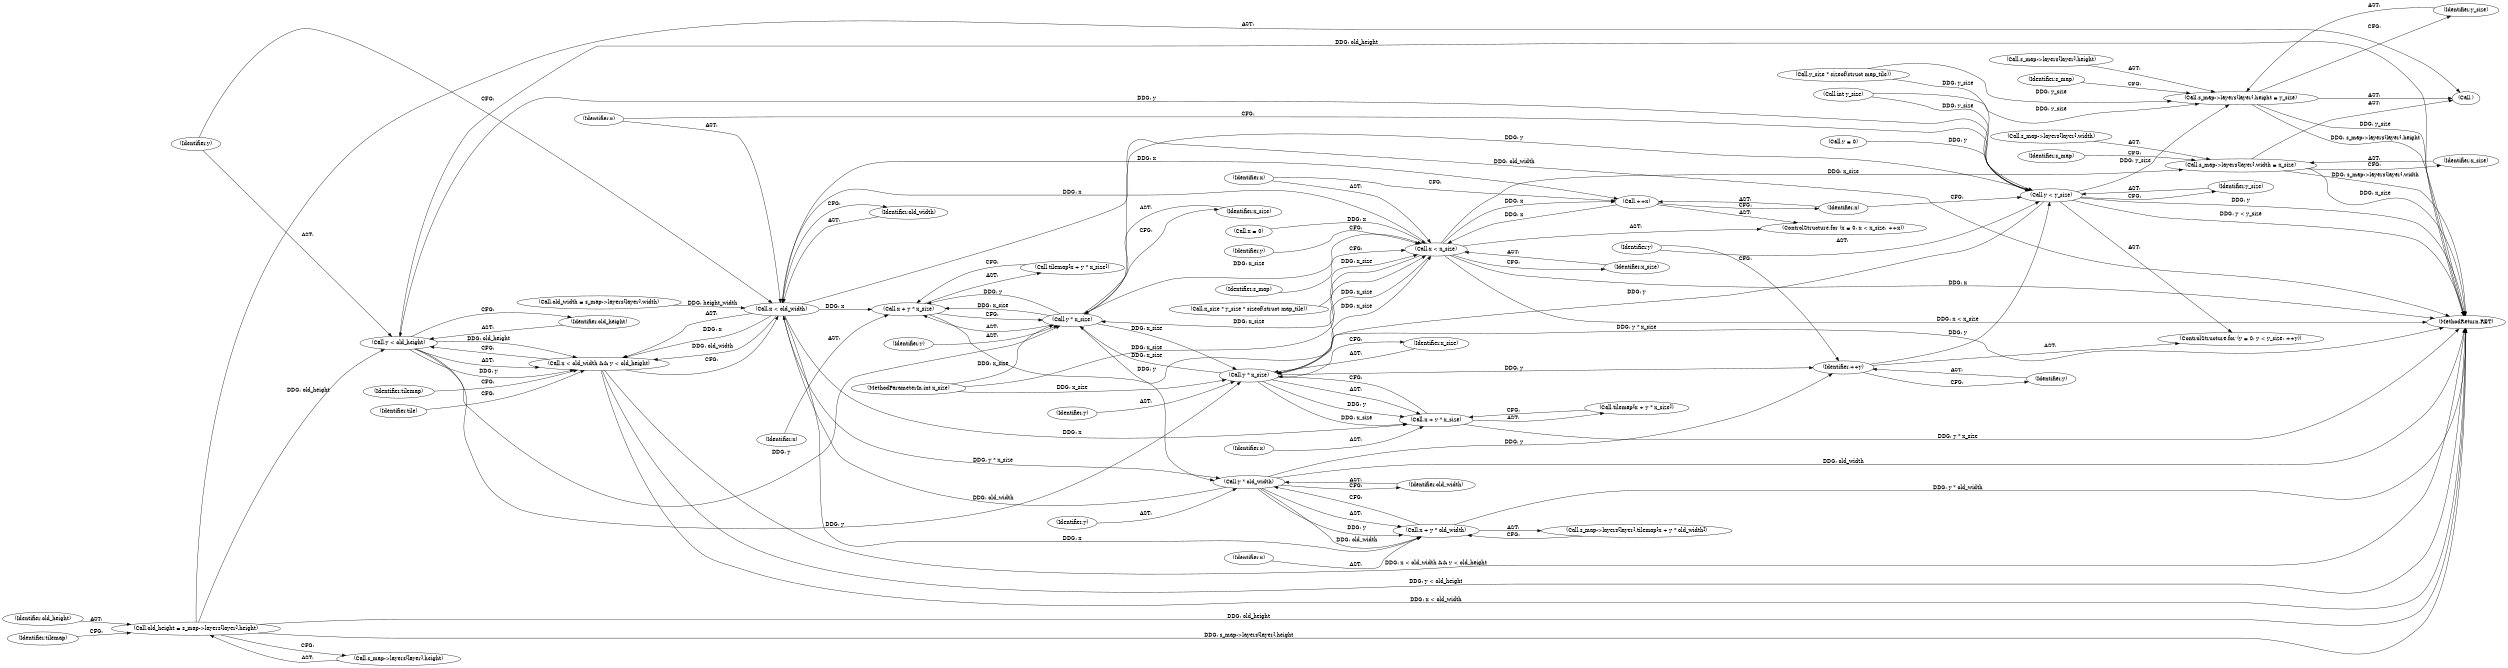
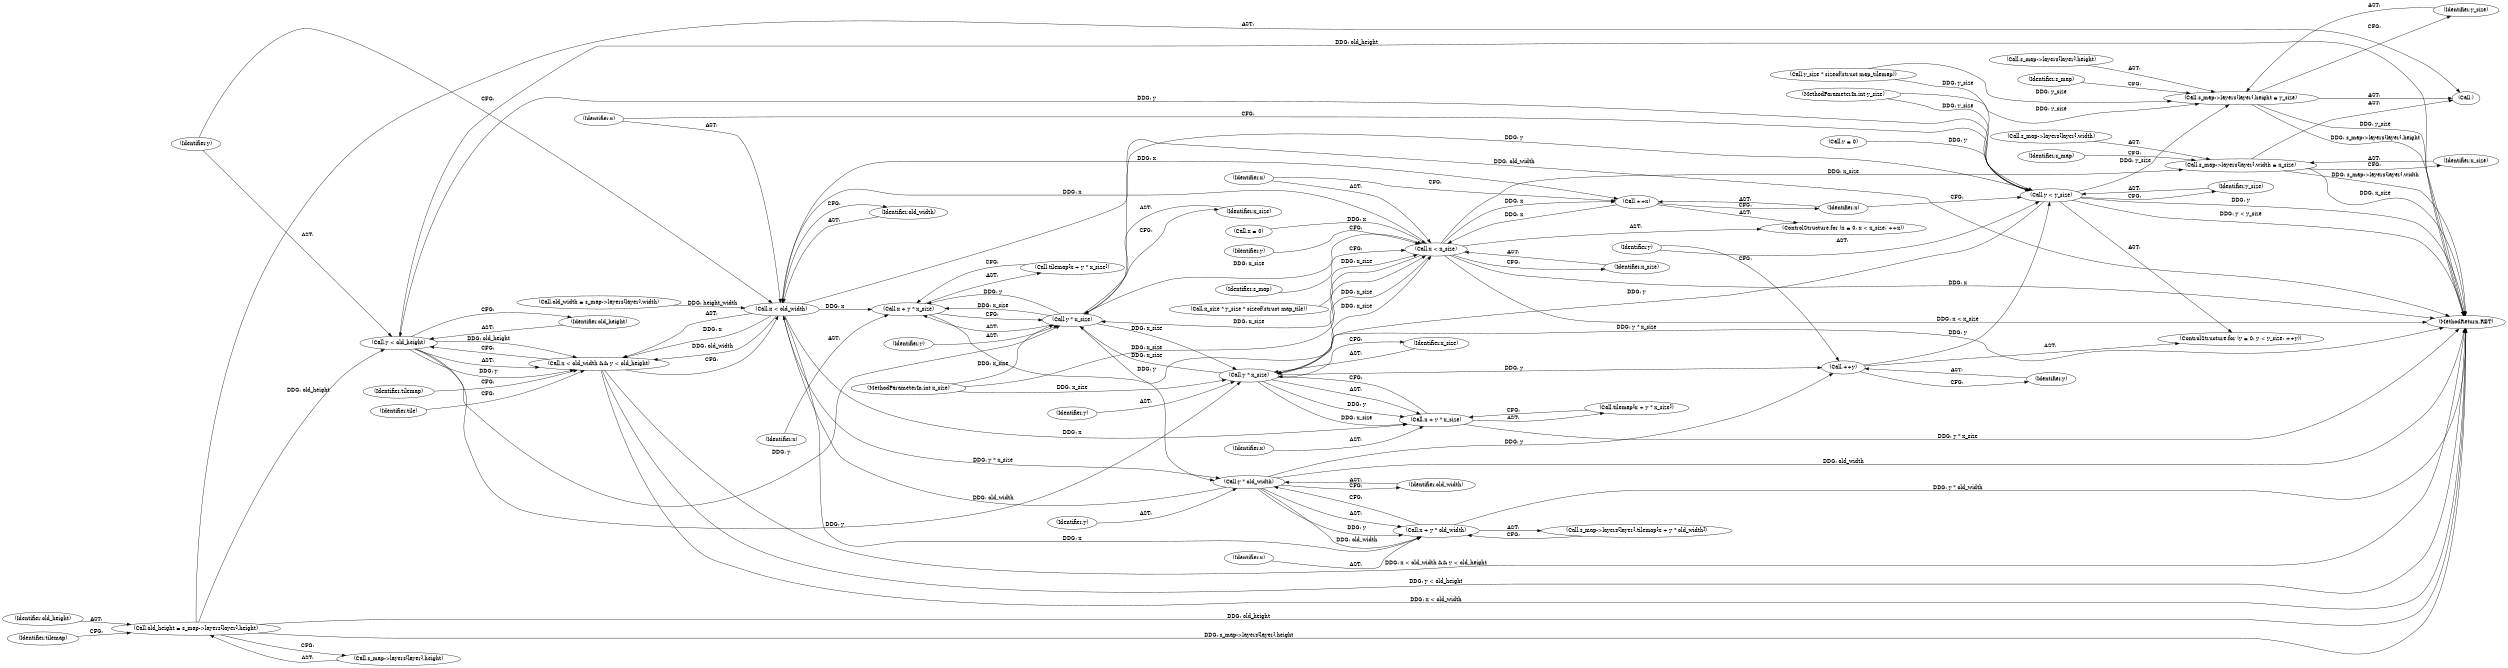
node "(Call,y_size * sizeof(struct map_tile))": label "(Call,y_size * sizeof(struct map_tile))" -> "(Call,y_size * sizeof(struct map_tilemap))"
node "(Call,int y_size)": label "(Call,int y_size)" -> "(MethodParameterIn,int y_size)"
node "(Identifier,++y)": label "(Identifier,++y)" -> "(Call,++y)"
